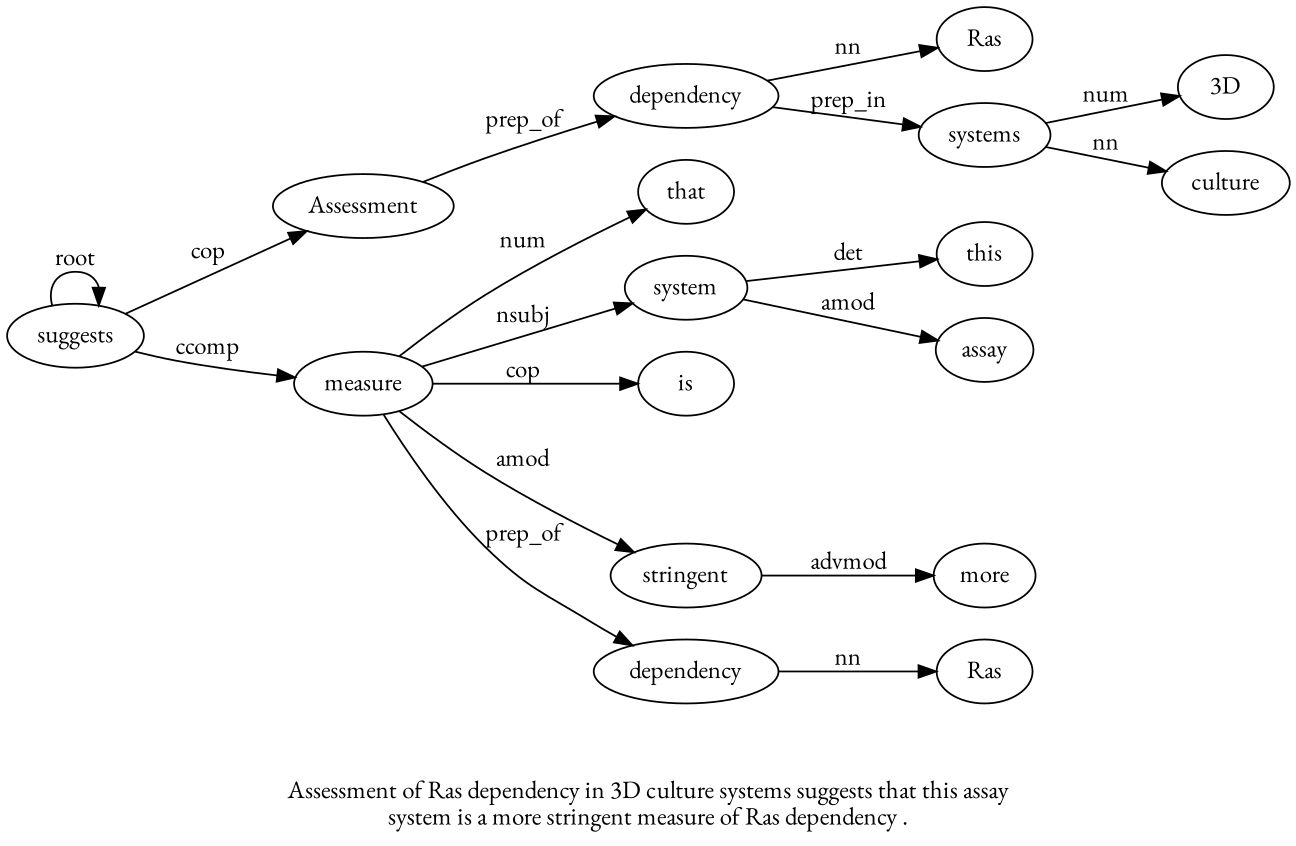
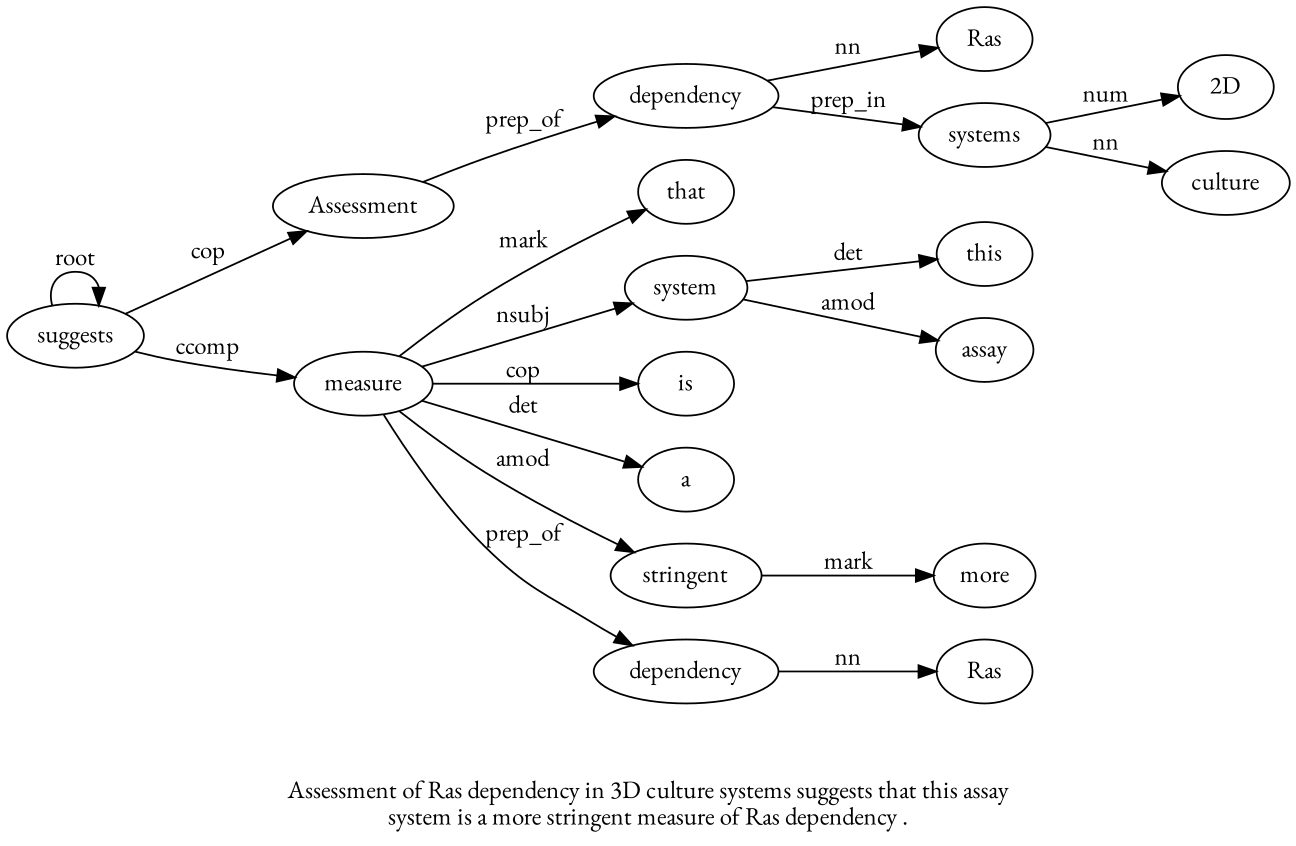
node "3D": label "3D" -> "2D"
edge "measure" -> "that": label "num" -> "mark"
node "a": added
edge "stringent" -> "more": label "advmod" -> "mark"
